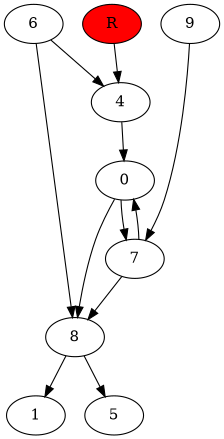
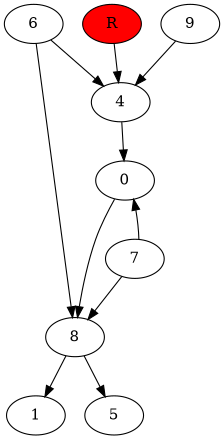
edge "9" -> "7": now "9" -> "4"
edge "0" -> "7": removed
